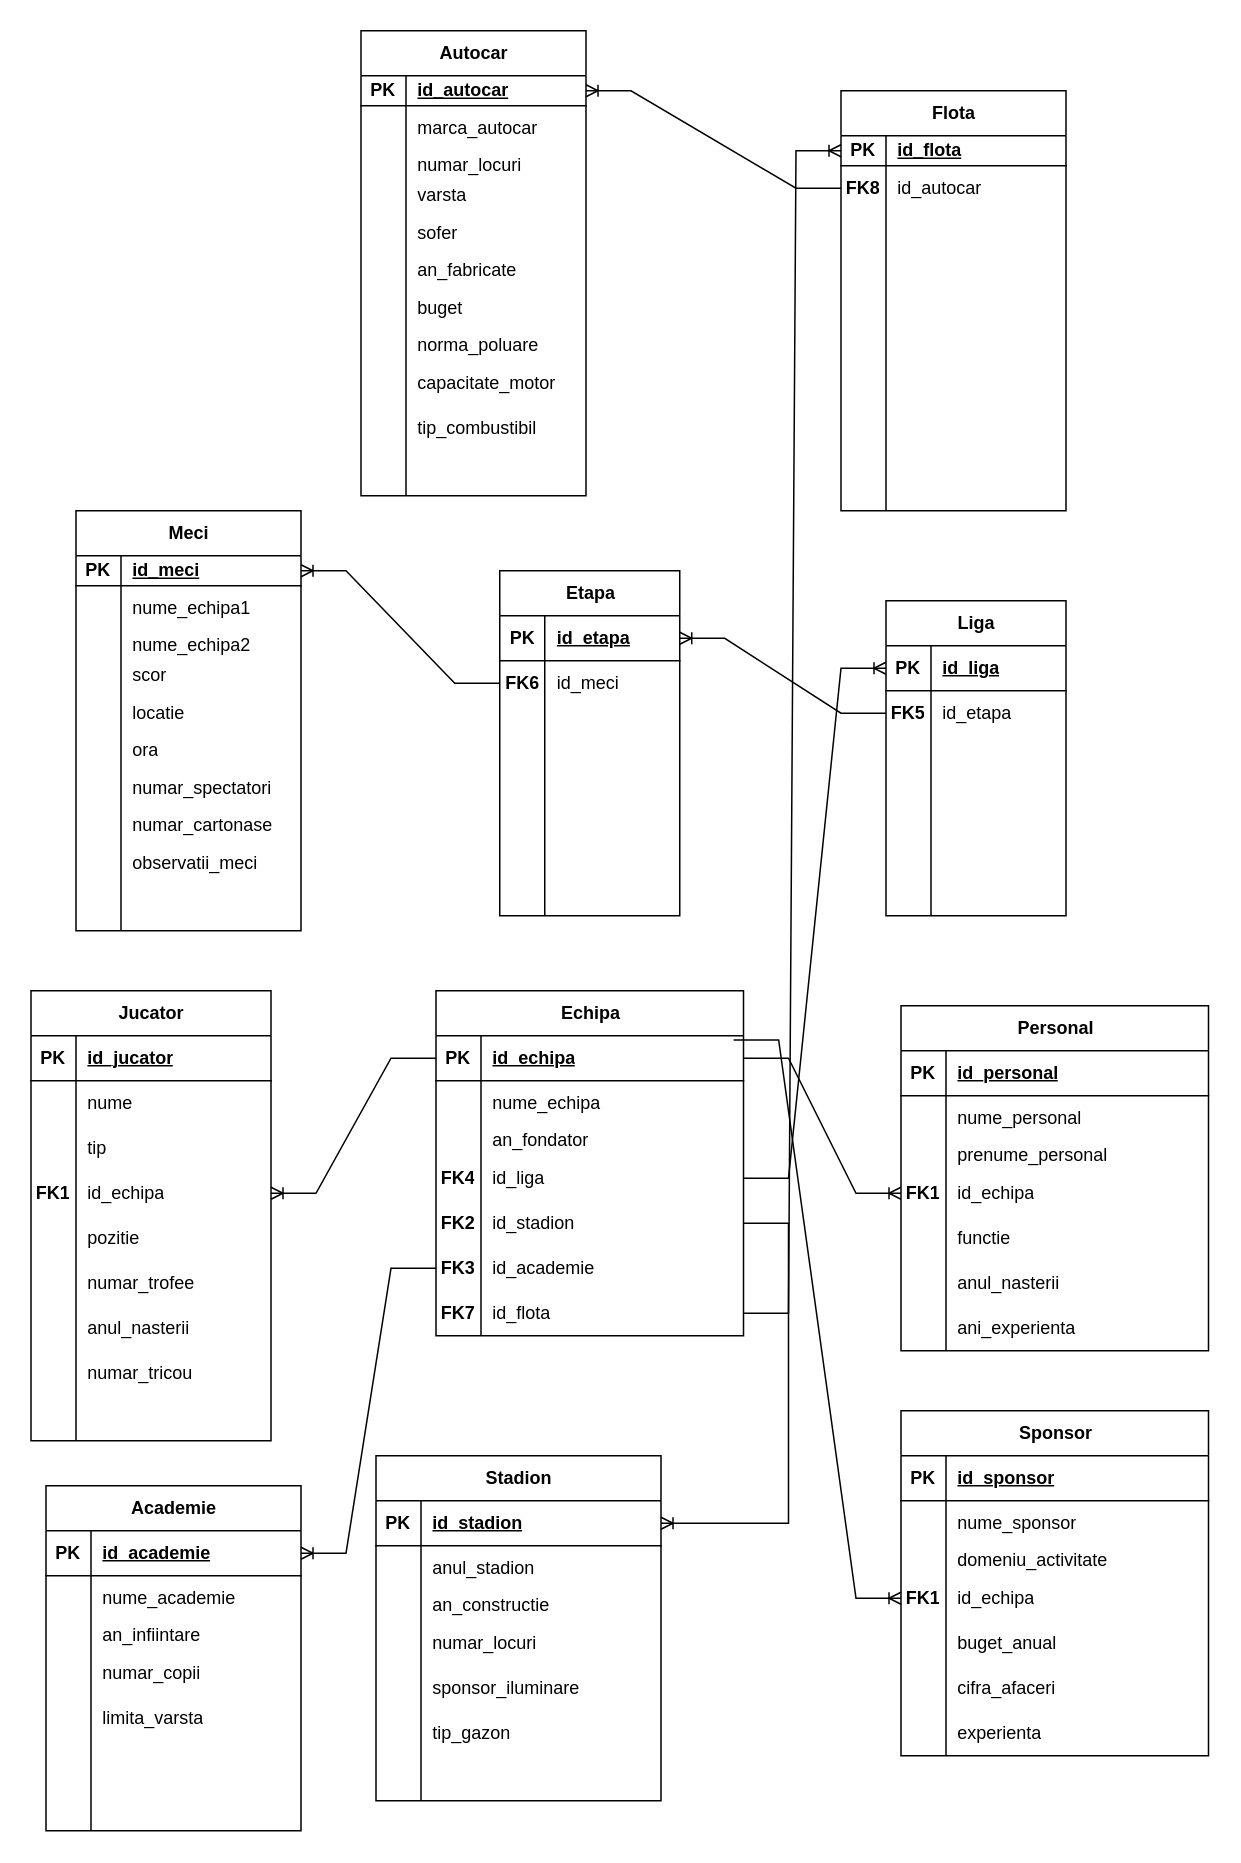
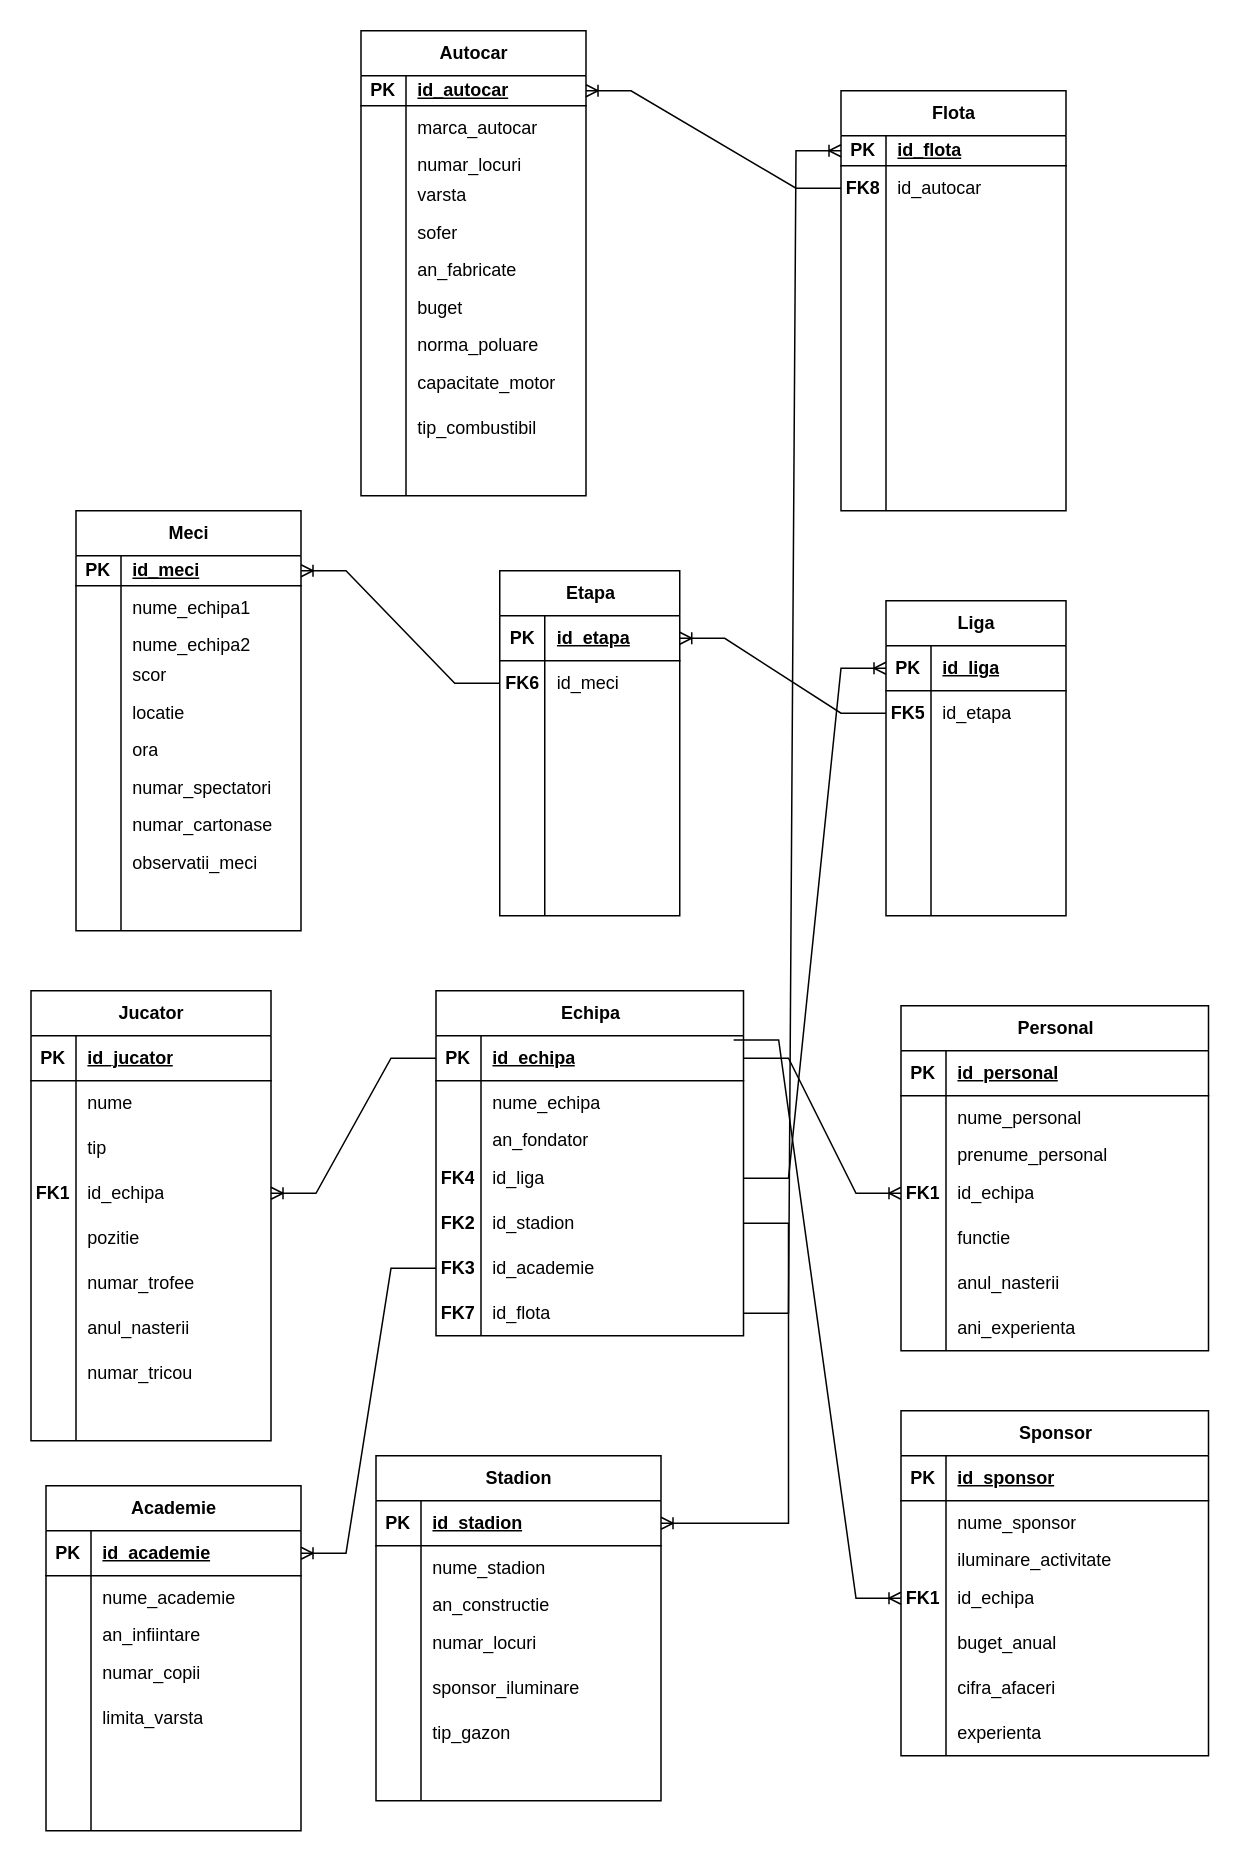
node "domeniu_activitate": label "domeniu_activitate" -> "iluminare_activitate"
node "anul_stadion": label "anul_stadion" -> "nume_stadion"
